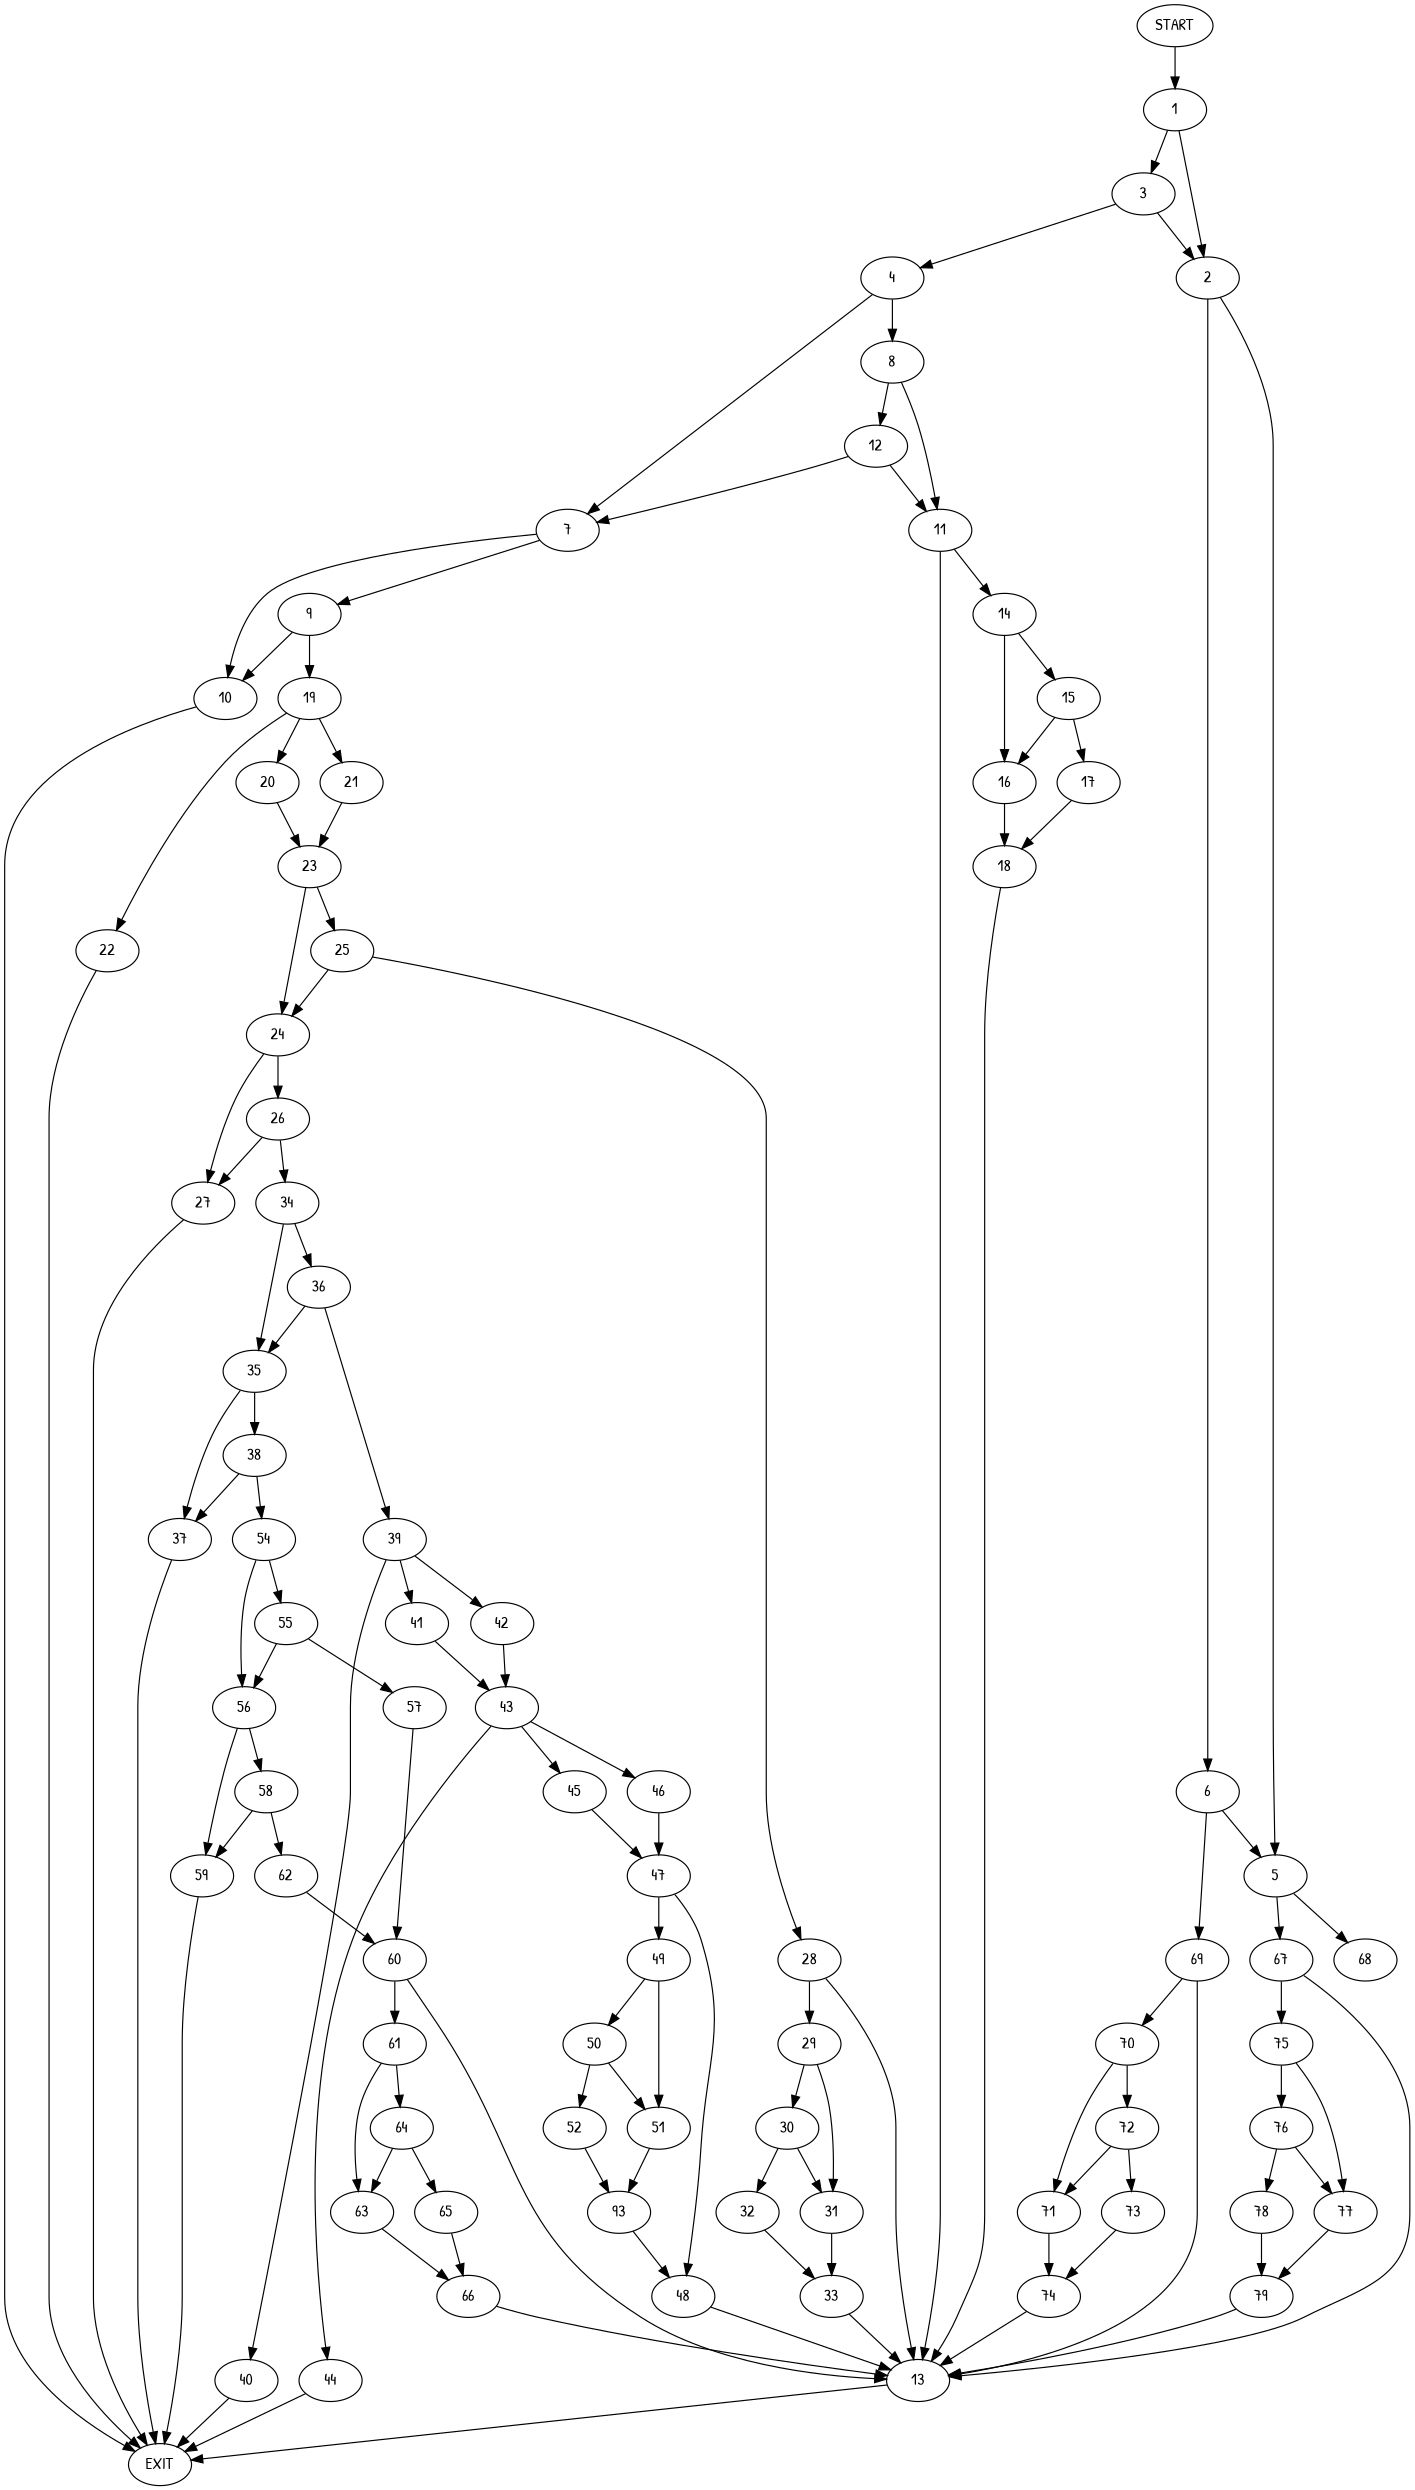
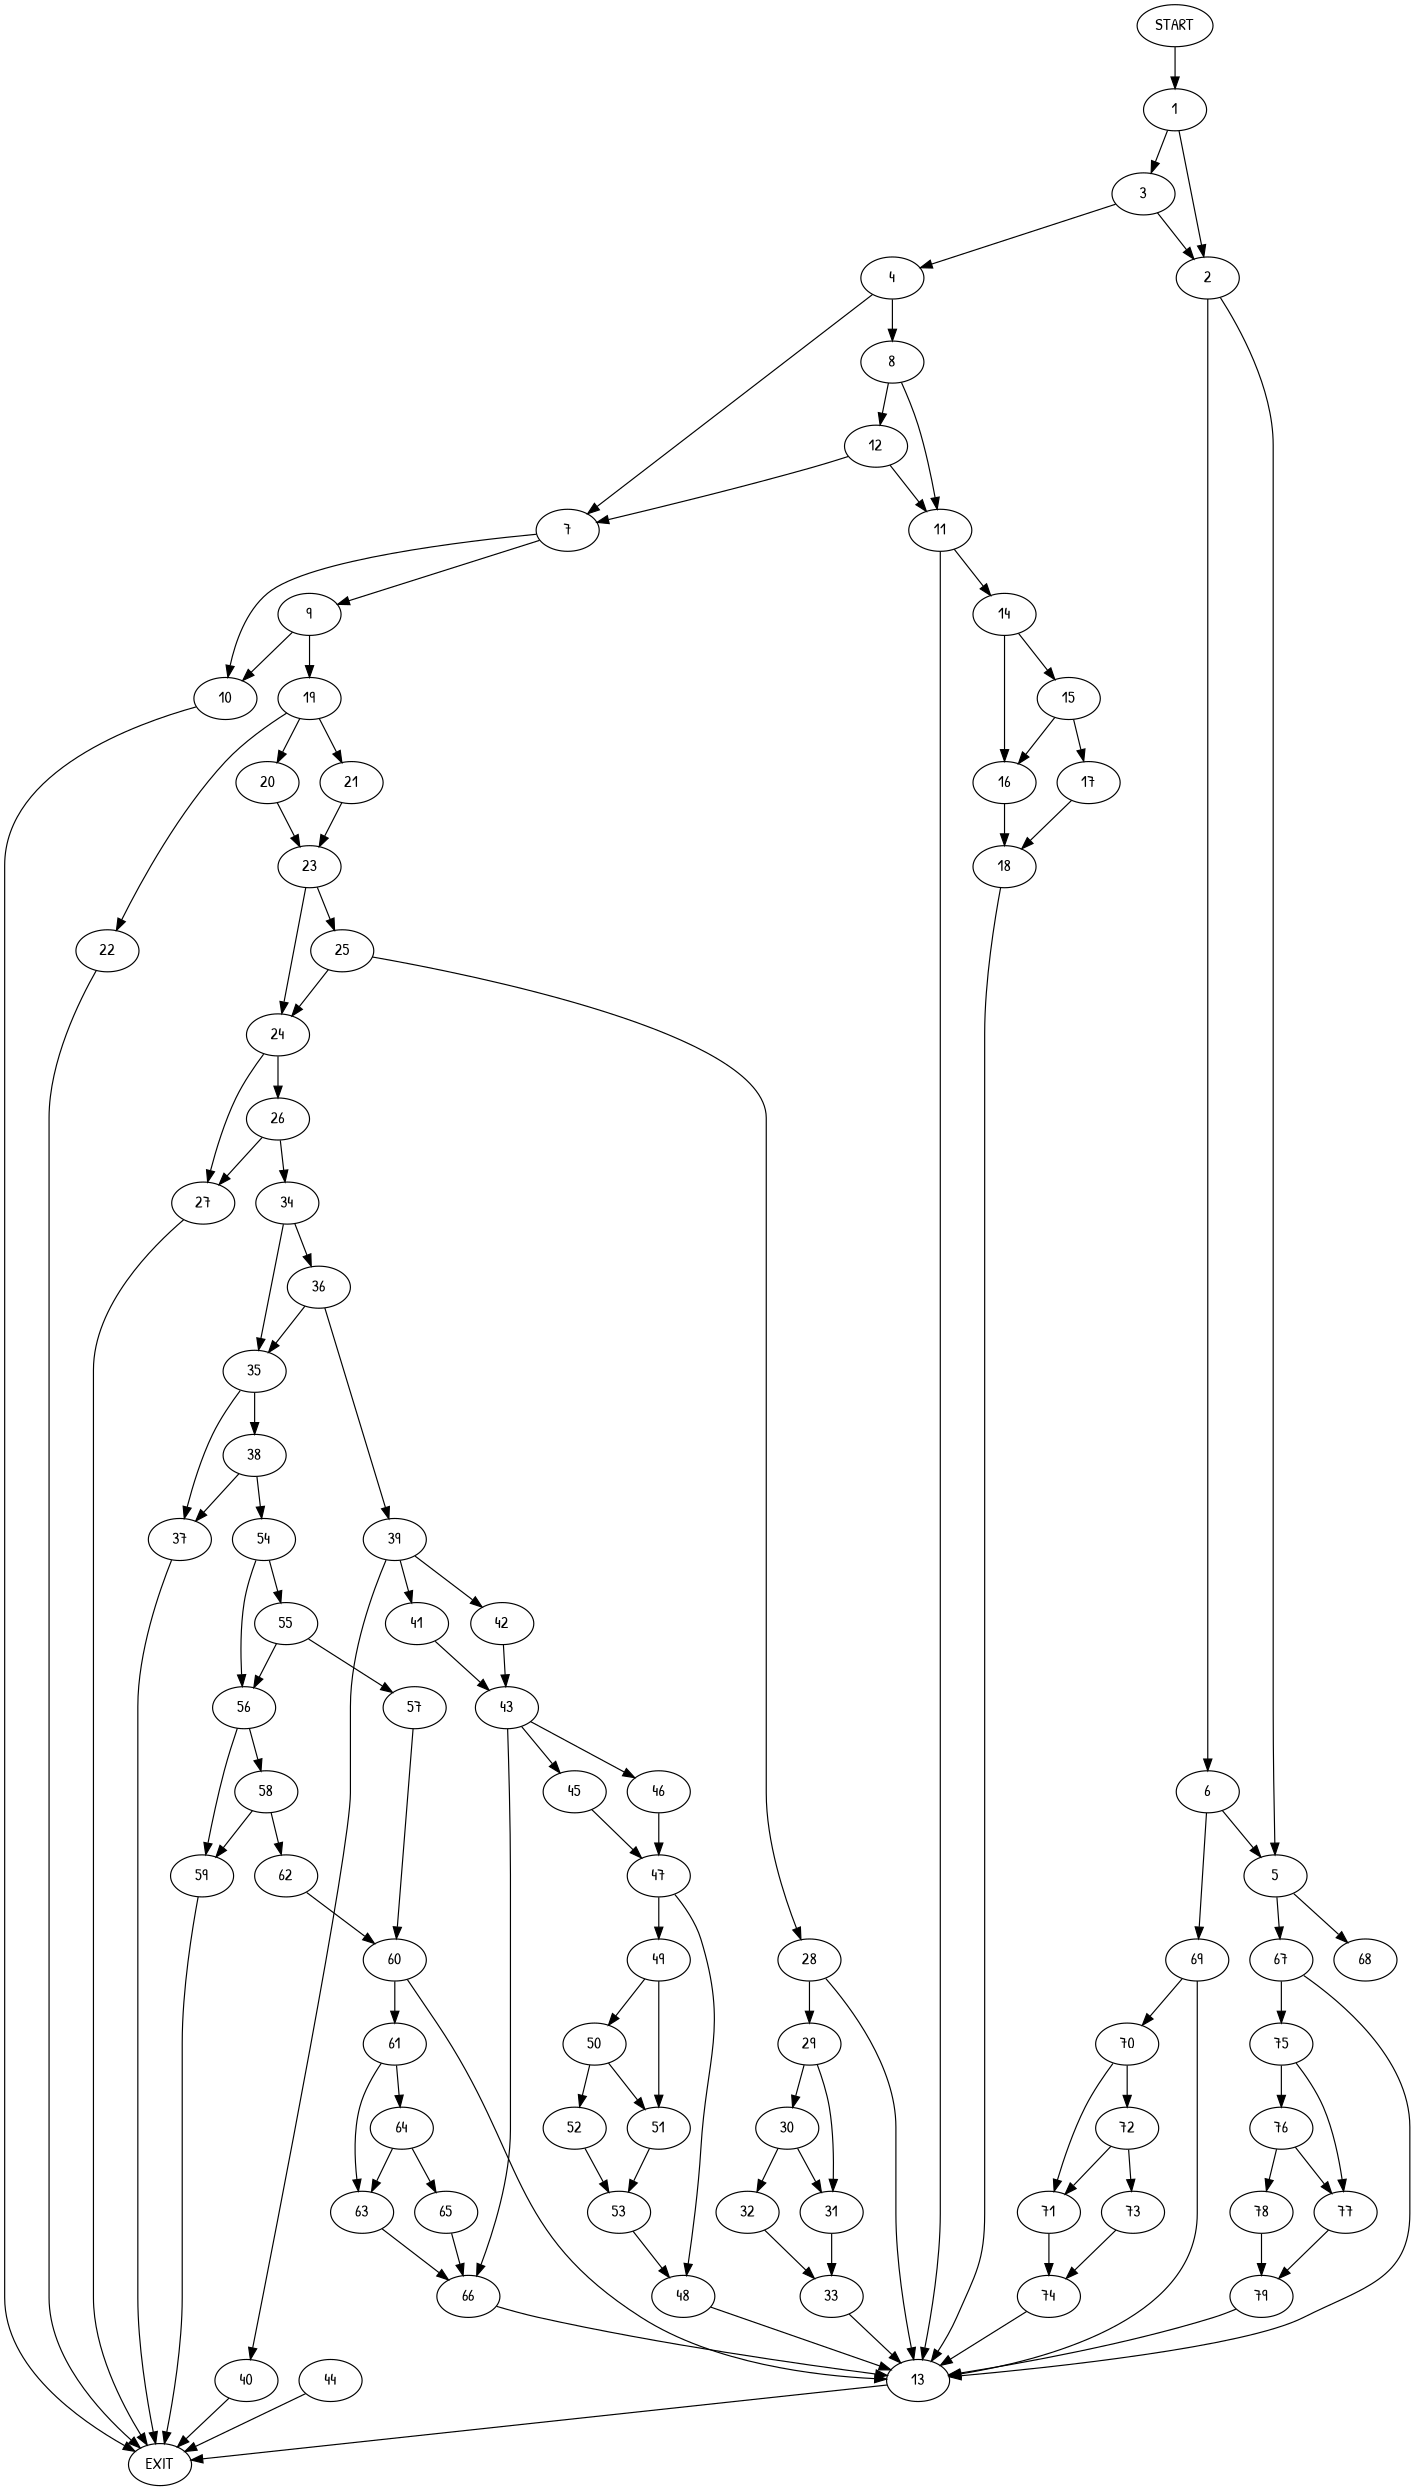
edge "43" -> "44": now "43" -> "66"
node "93": label "93" -> "53"
